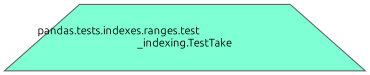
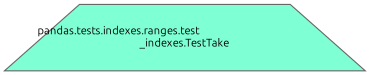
node "pandas.tests.indexes.ranges.test _indexing.TestTake": label "pandas.tests.indexes.ranges.test _indexing.TestTake" -> "pandas.tests.indexes.ranges.test _indexes.TestTake"
